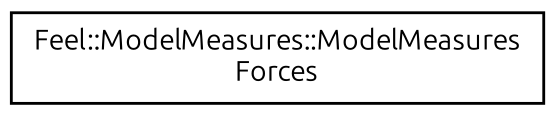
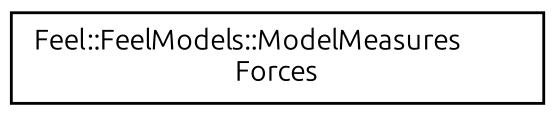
node "Feel::ModelMeasures::ModelMeasures Forces": label "Feel::ModelMeasures::ModelMeasures Forces" -> "Feel::FeelModels::ModelMeasures Forces"
